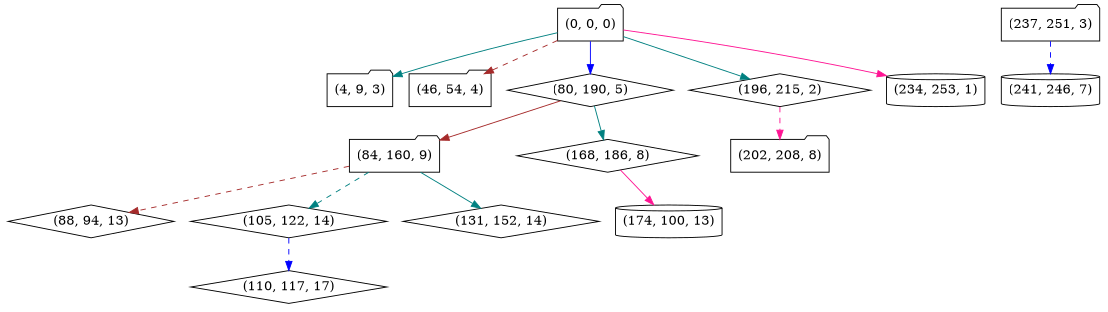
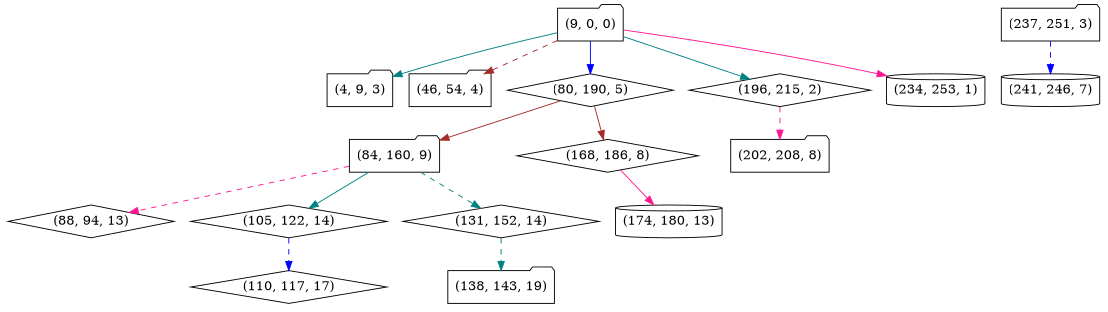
node "(0, 0, 0)": label "(0, 0, 0)" -> "(9, 0, 0)"
edge "(80, 190, 5)" -> "(168, 186, 8)": color teal -> brown
edge "(84, 160, 9)" -> "(88, 94, 13)": color brown -> deeppink
edge "(84, 160, 9)" -> "(105, 122, 14)": style dashed -> solid
edge "(84, 160, 9)" -> "(131, 152, 14)": style solid -> dashed
node "(174, 100, 13)": label "(174, 100, 13)" -> "(174, 180, 13)"
node "(138, 143, 19)": added
